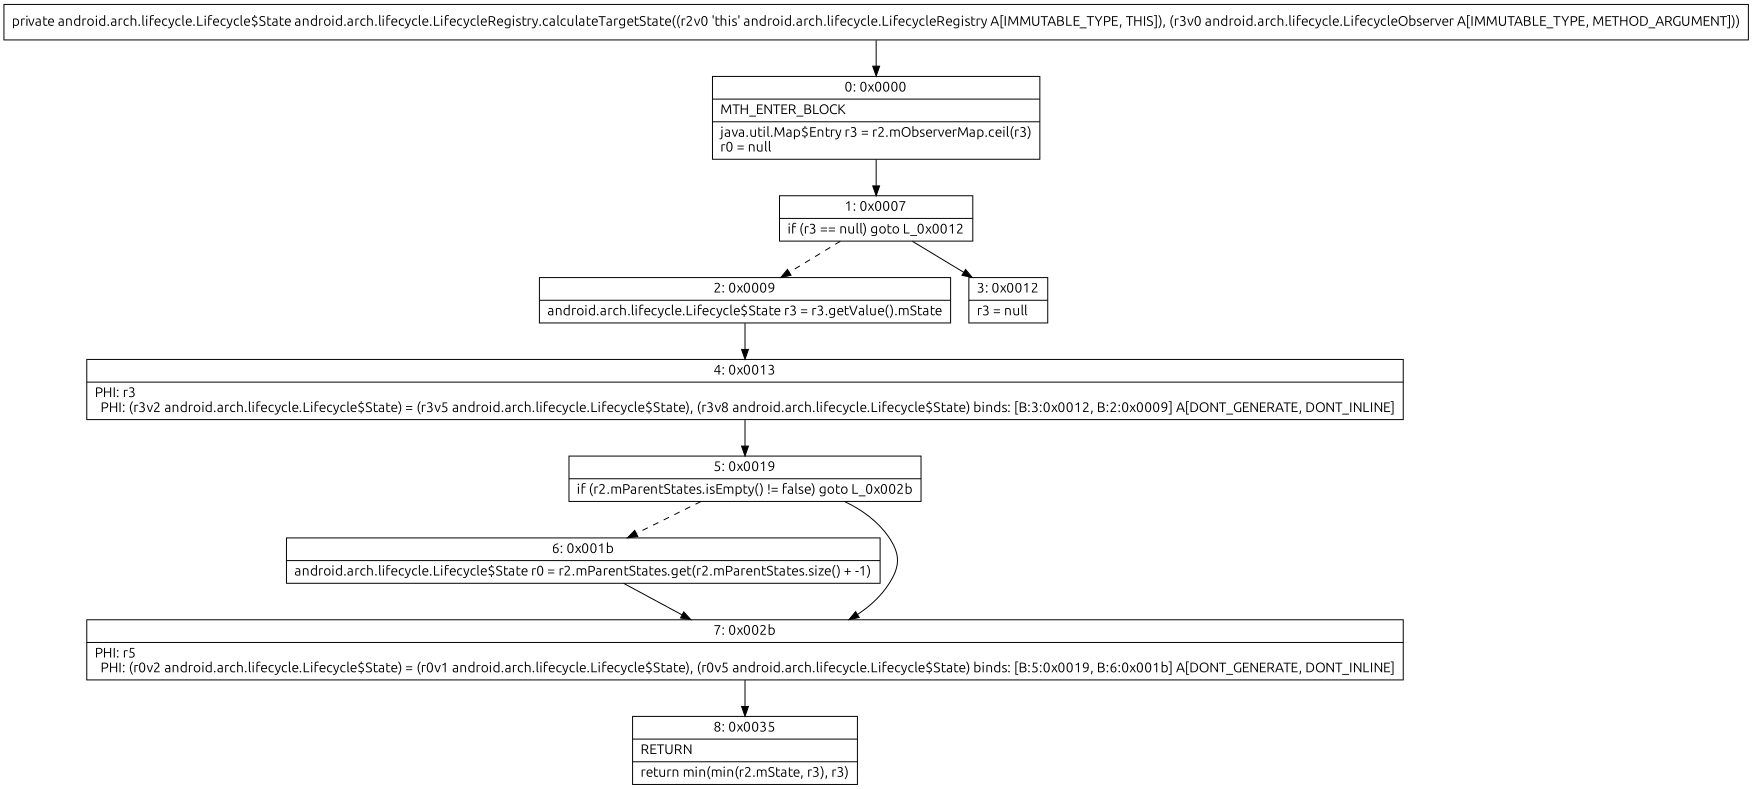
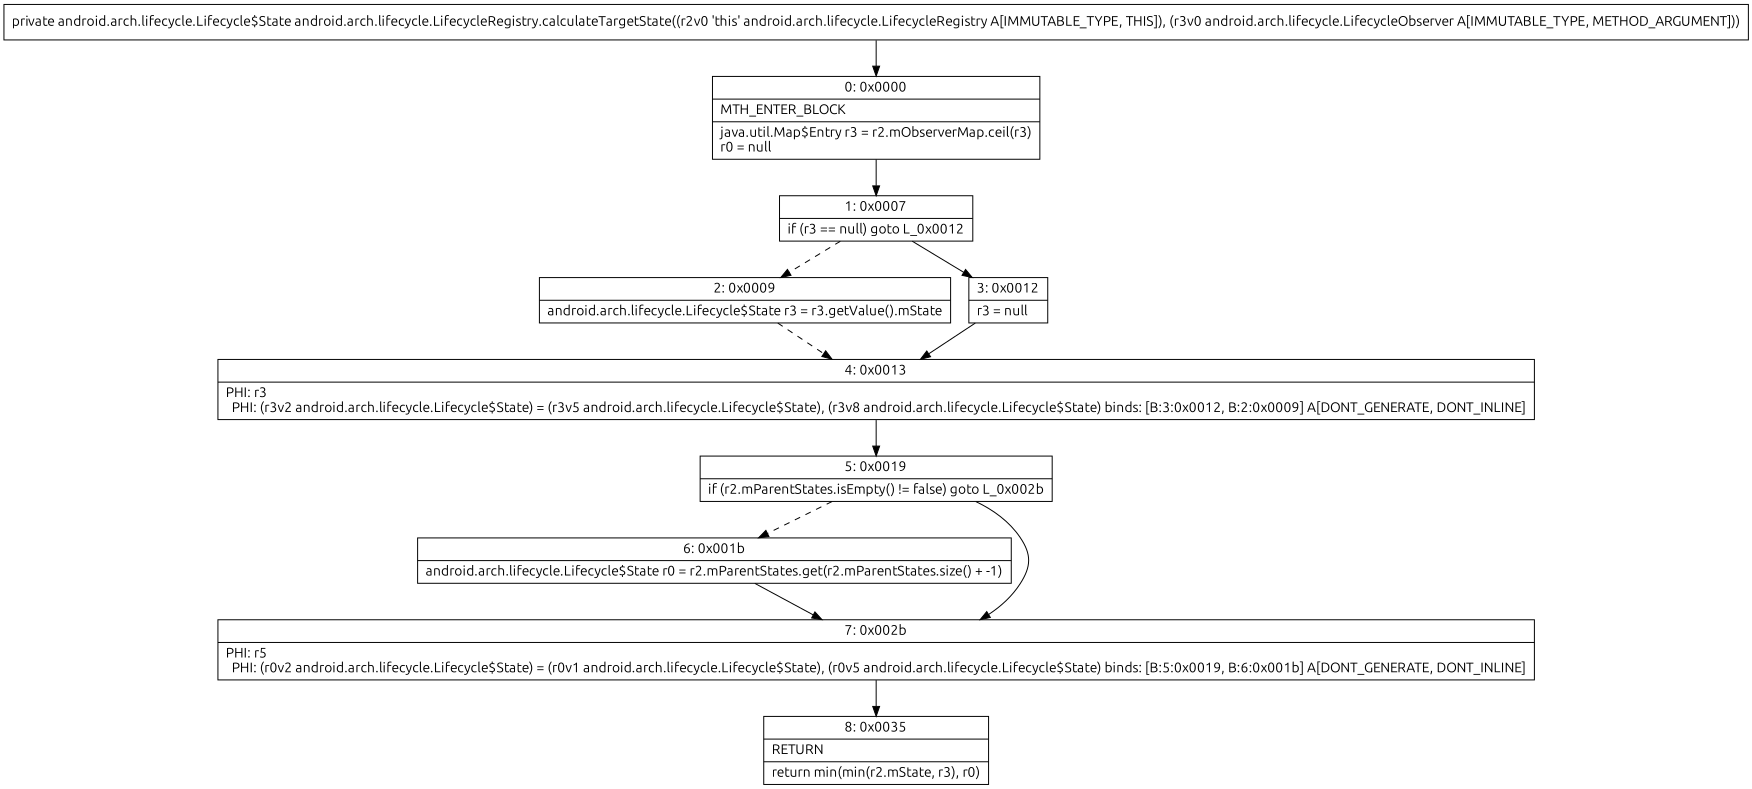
edge "2: 0x0009" -> "4: 0x0013": style solid -> dashed
edge "3: 0x0012" -> "4: 0x0013": added
node "8: 0x0035": text "return min(min(r2.mState, r3), r3)" -> "return min(min(r2.mState, r3), r0)"
